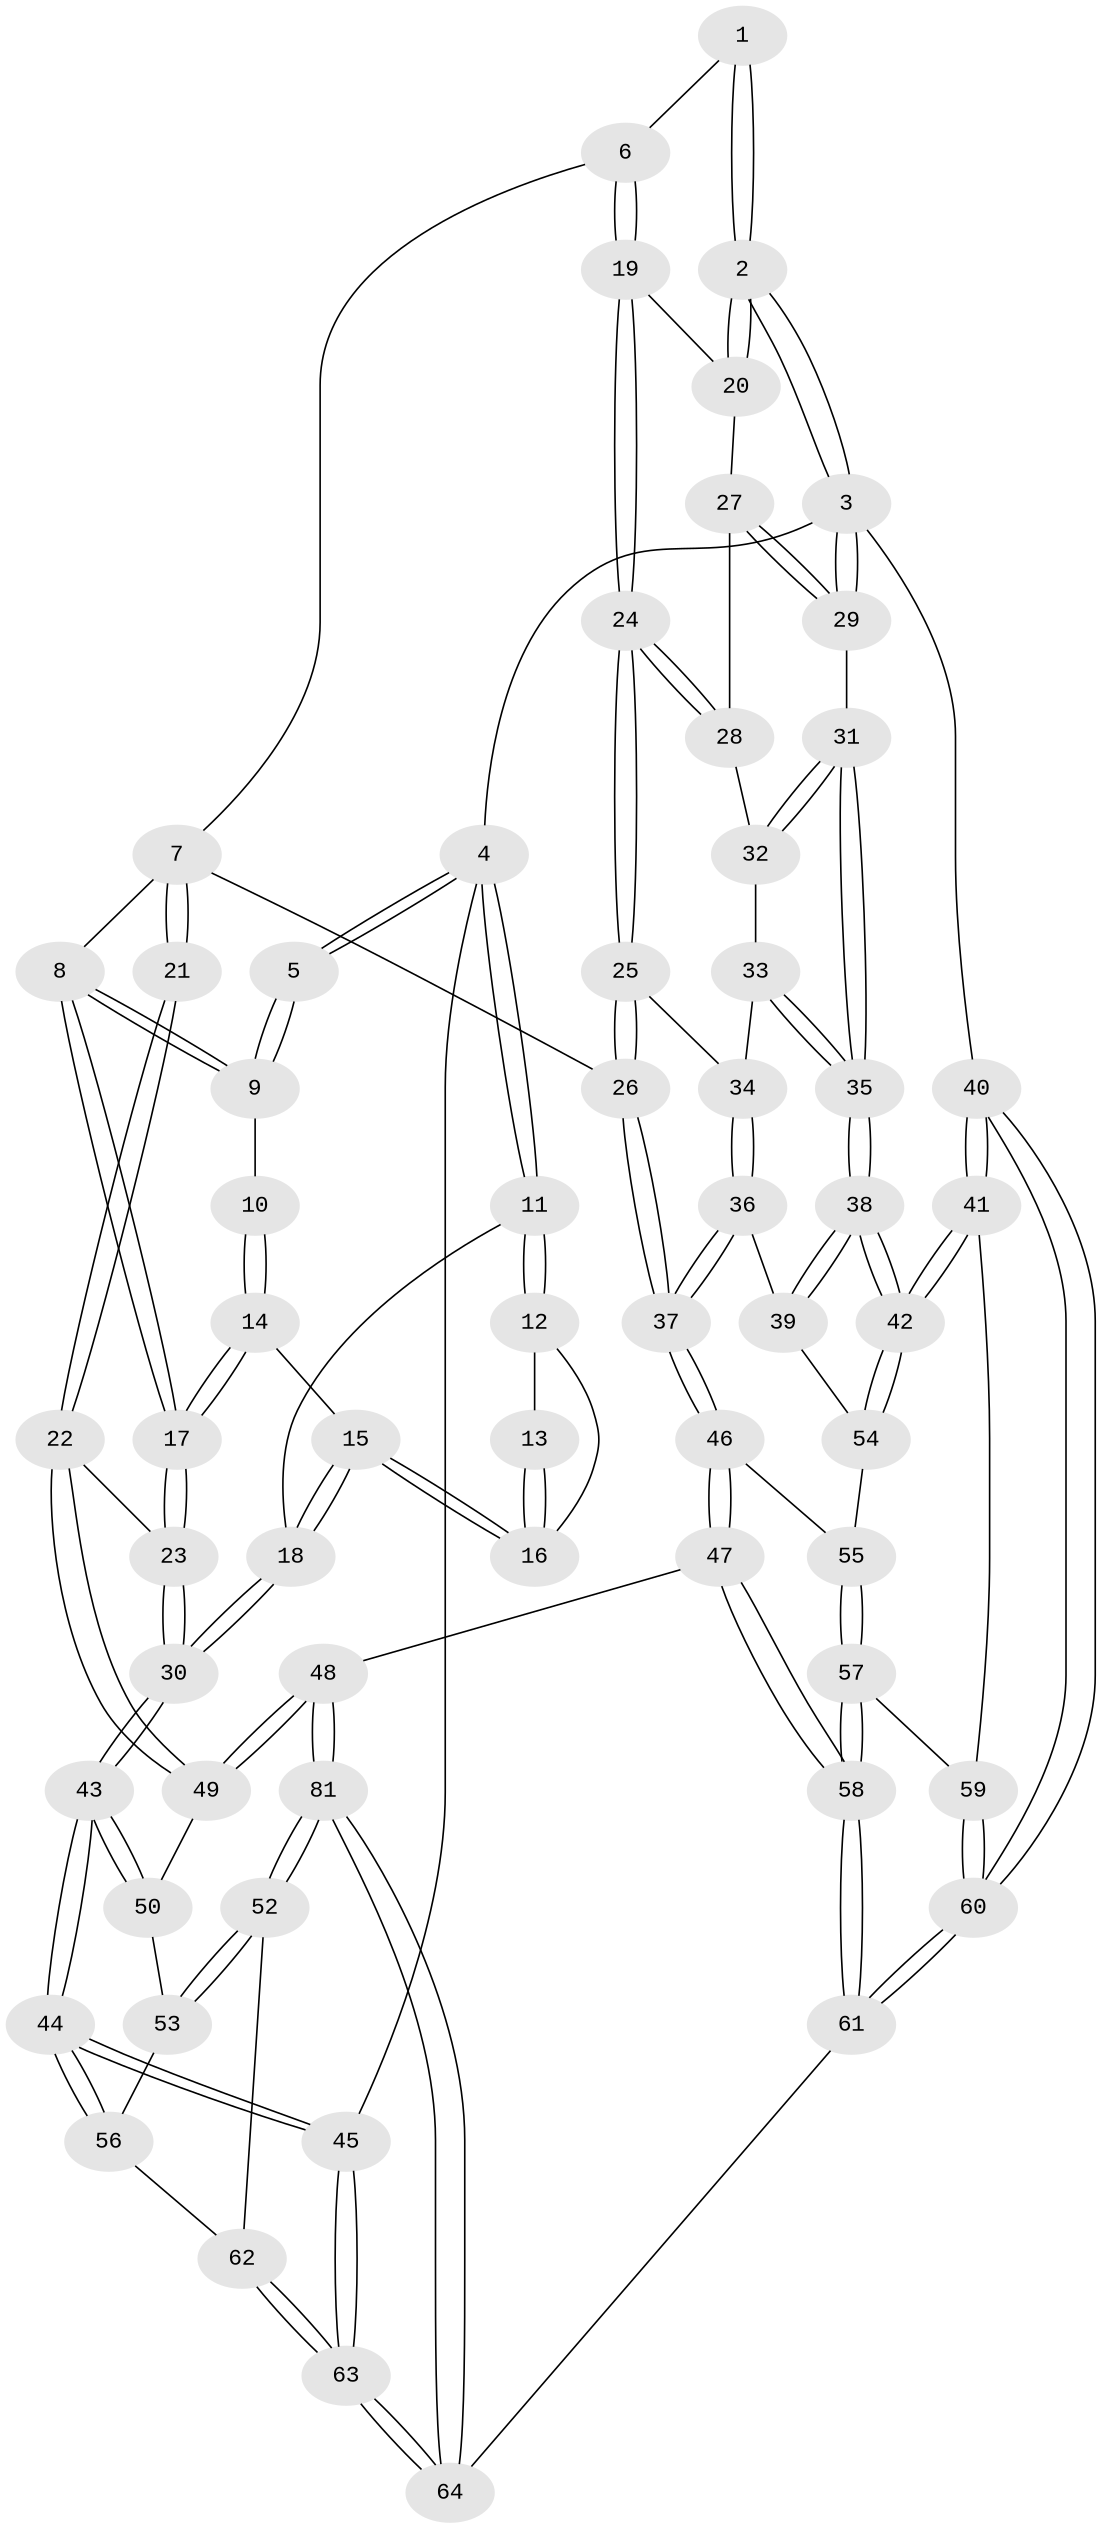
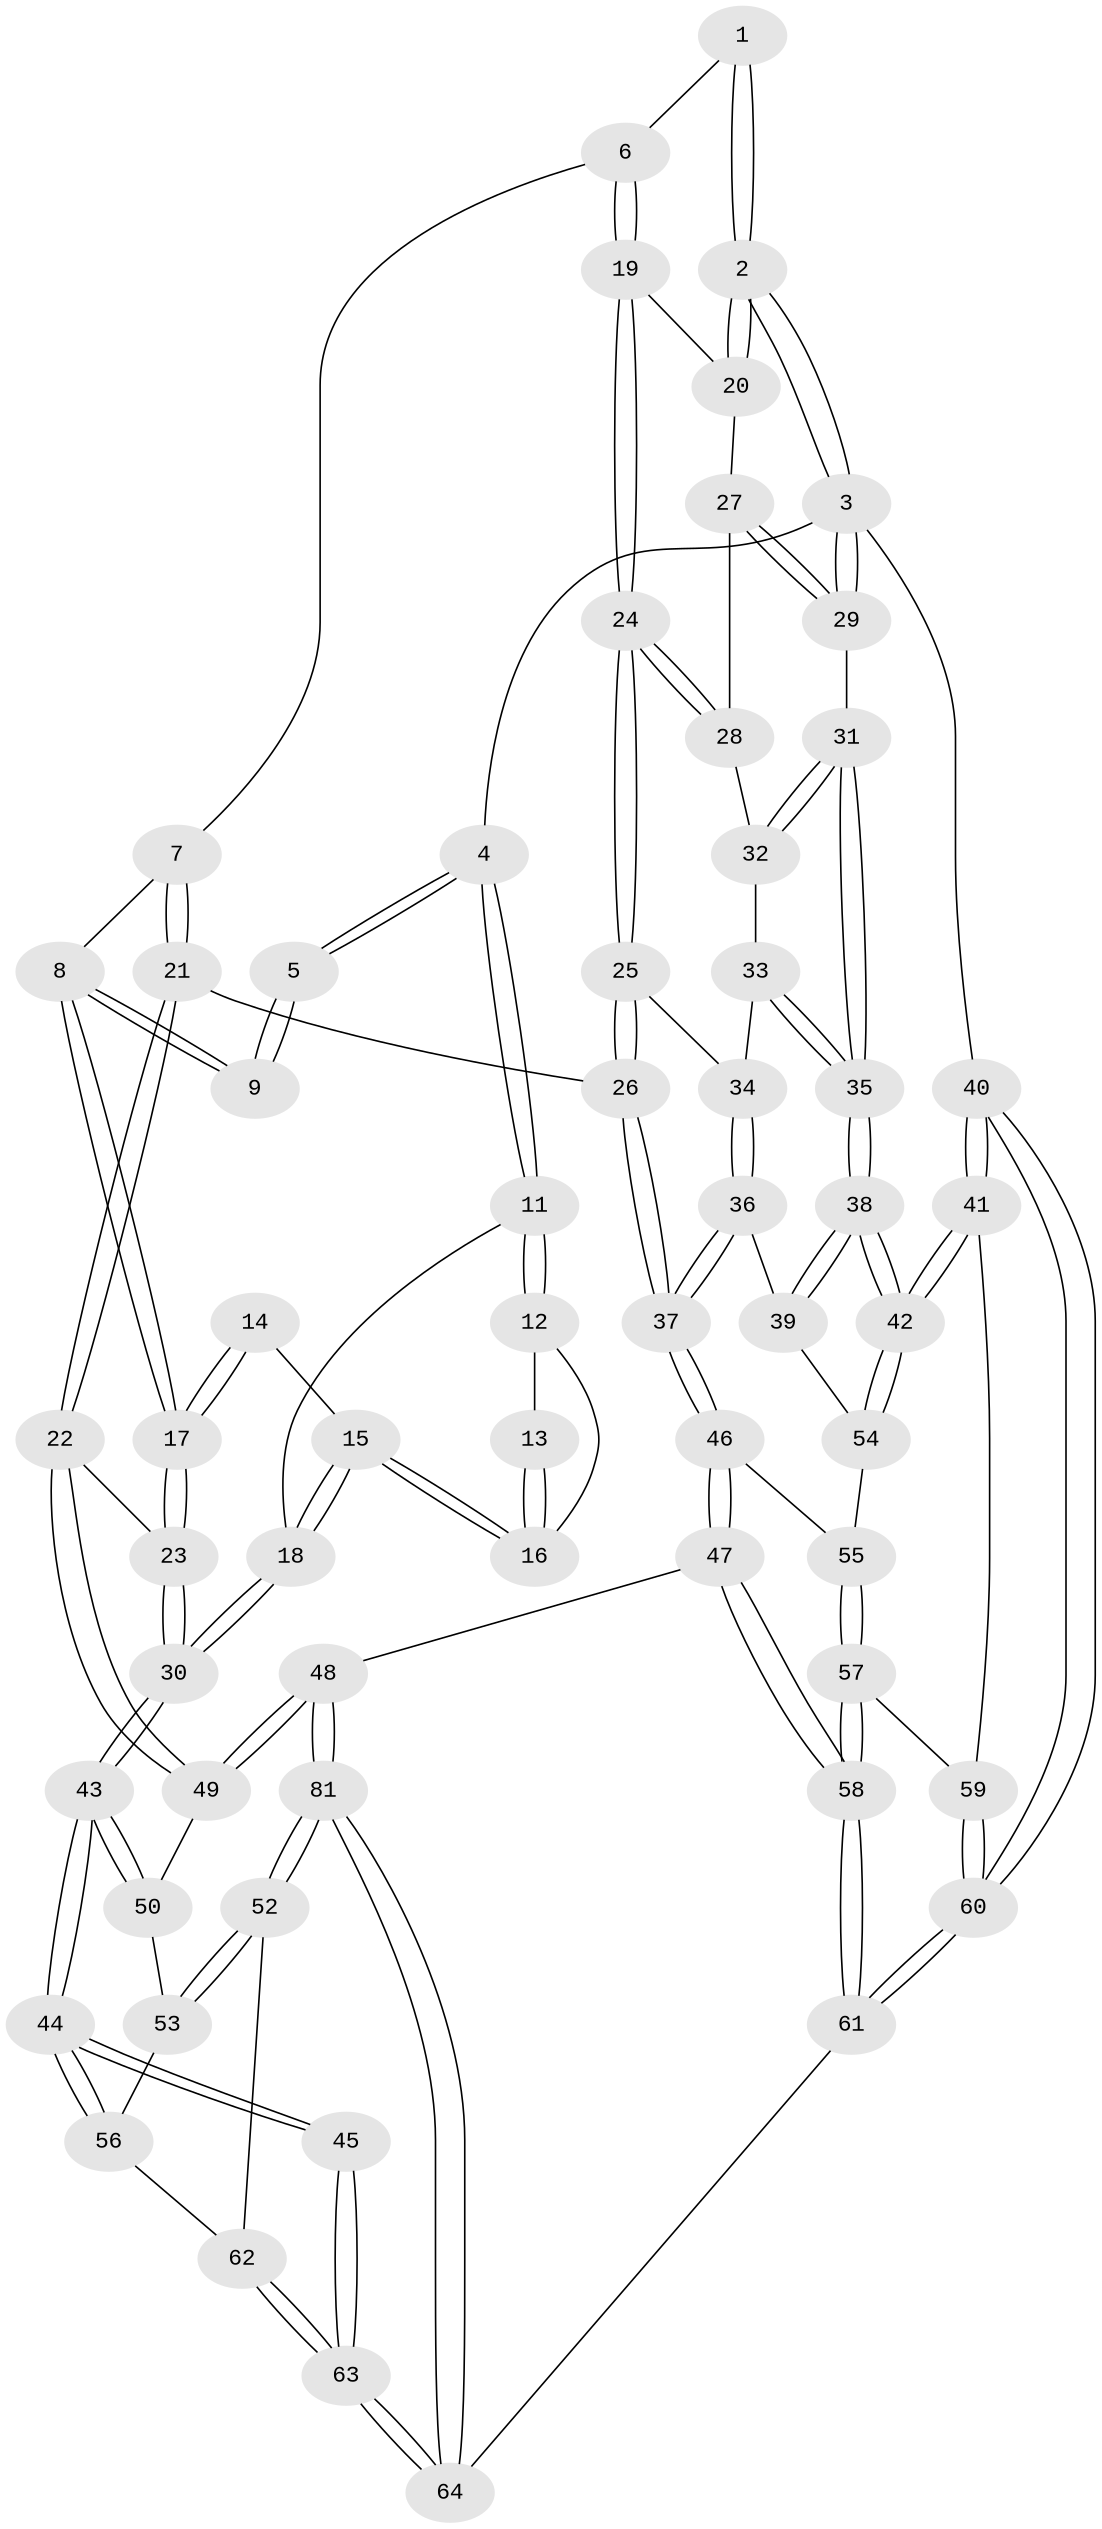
edge "7" -- "26": now "21" -- "26"
node "10": removed
edge "4" -- "45": removed
